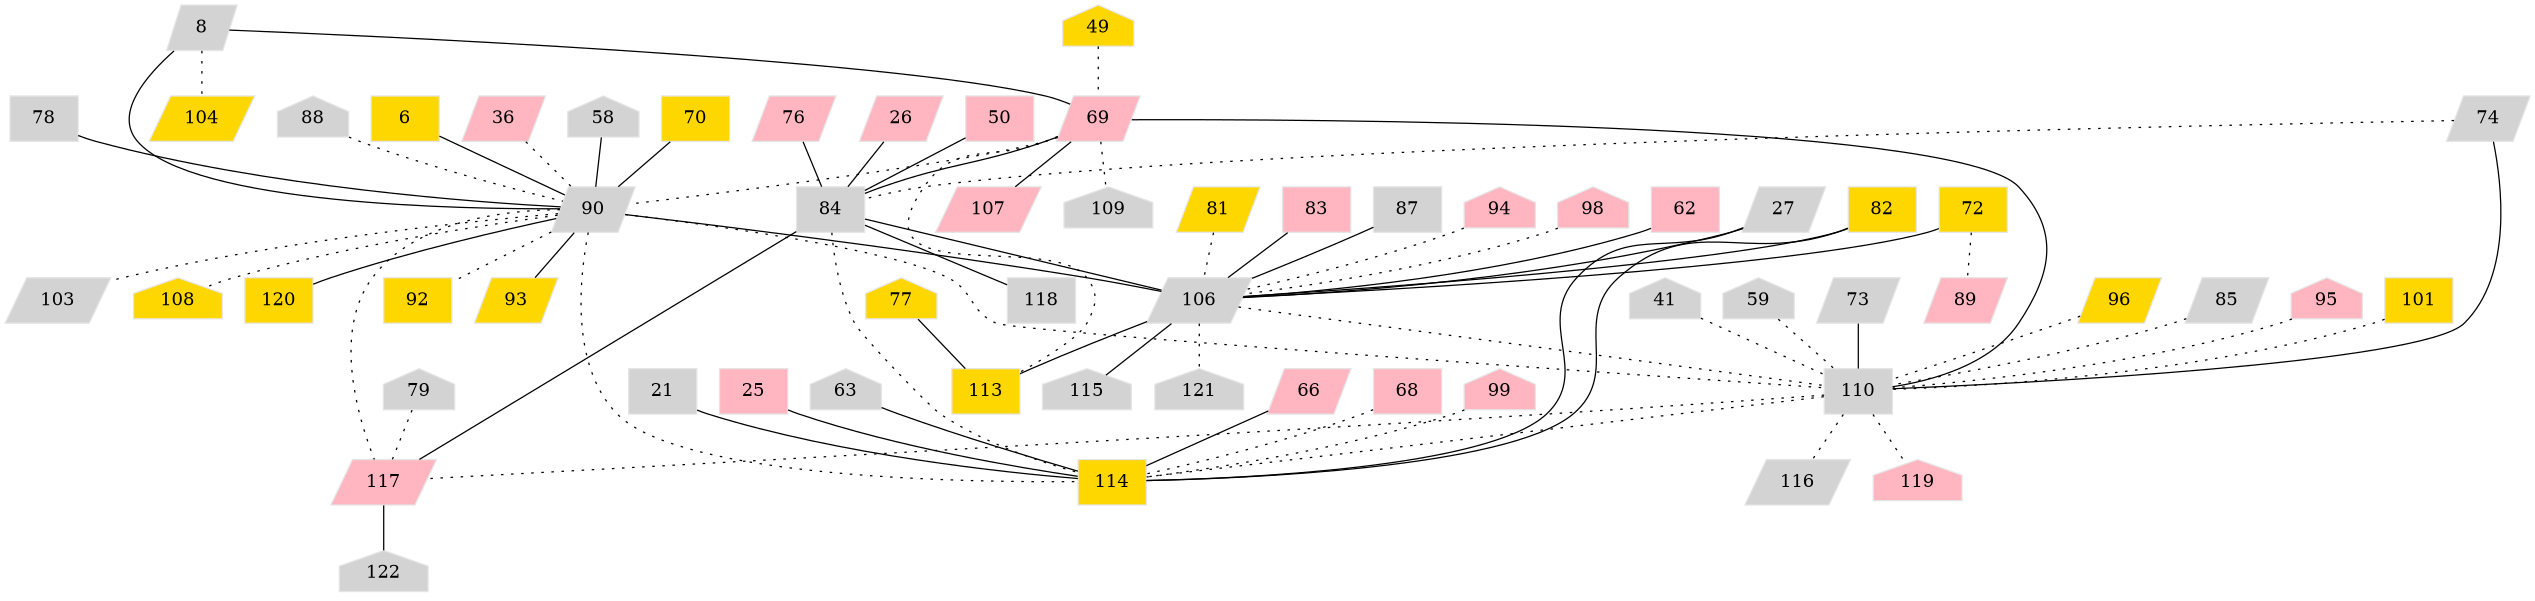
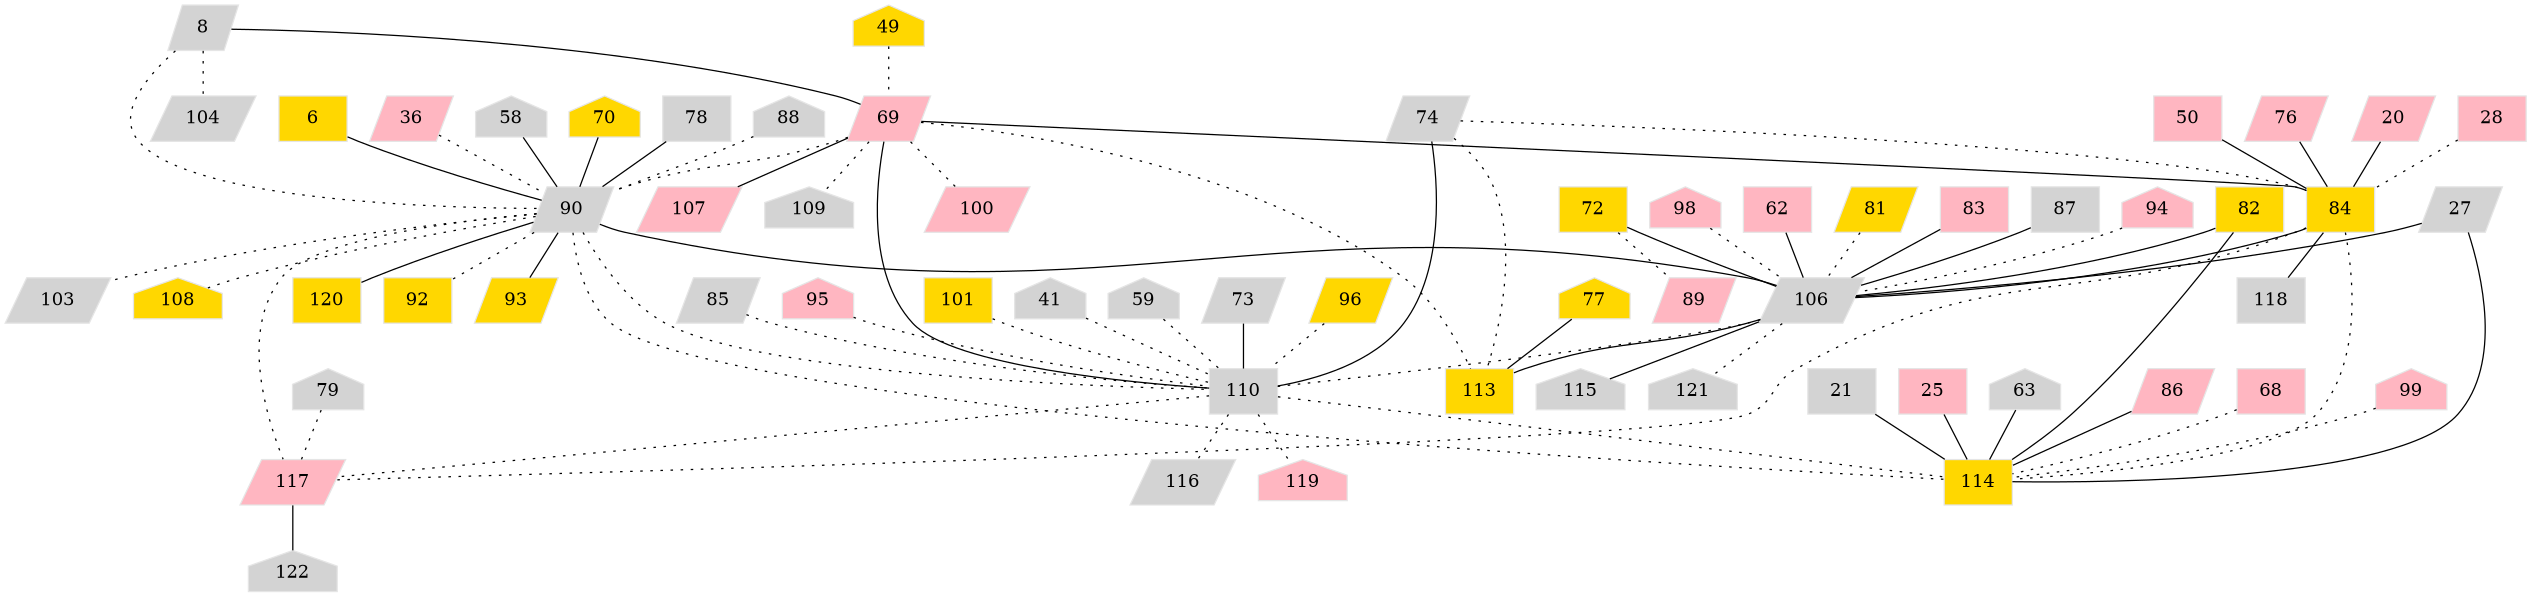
node "104": fillcolor gold -> lightgrey
node "70": shape box -> house
node "26": label "26" -> "20"
node "28": added
edge "8" -- "90": style solid -> dotted
node "84": fillcolor lightgrey -> gold
node "100": added
edge "74" -- "113": added
edge "84" -- "117": style solid -> dotted
node "66": label "66" -> "86"
